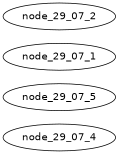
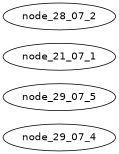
node "node_29_07_2": label "node_29_07_2" -> "node_28_07_2"
node "node_29_07_1": label "node_29_07_1" -> "node_21_07_1"
